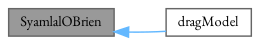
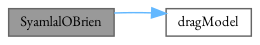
edge "dragModel" -> "SyamlalOBrien": reversed
